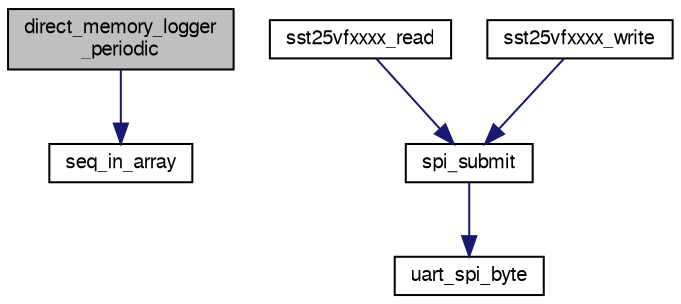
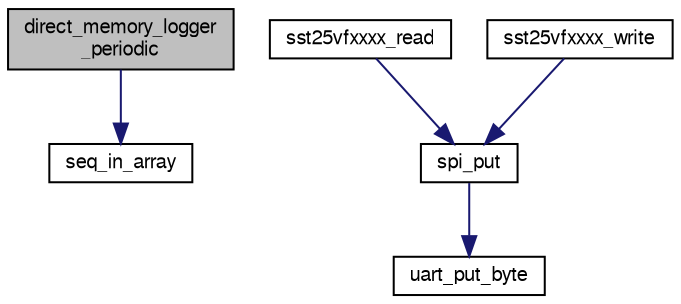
node "spi_submit": label "spi_submit" -> "spi_put"
node "uart_spi_byte": label "uart_spi_byte" -> "uart_put_byte"
